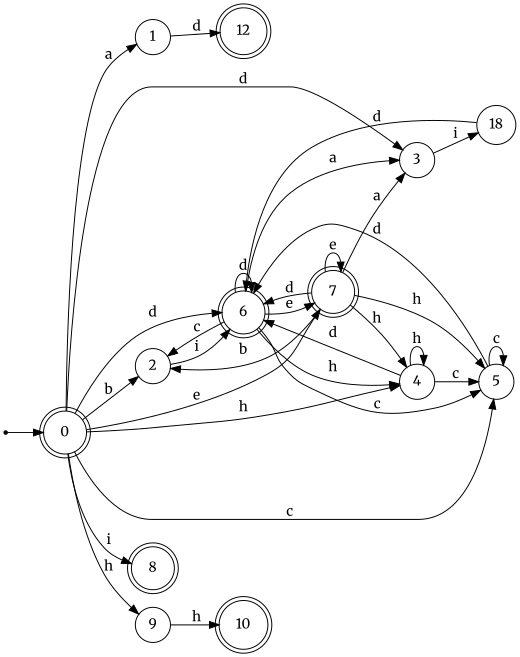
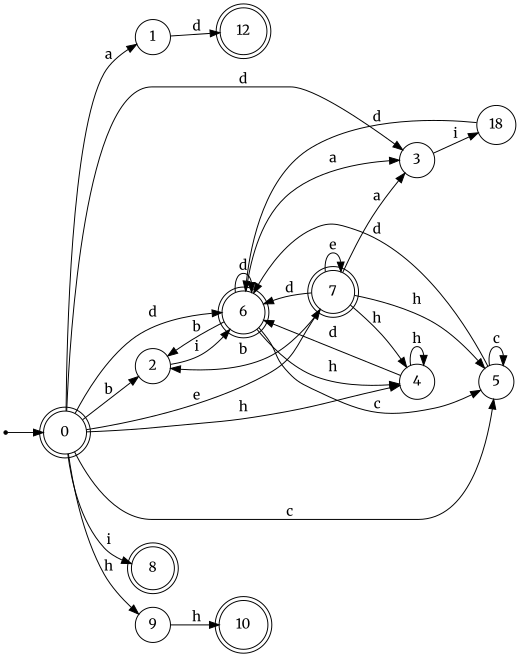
edge "6" -> "7": removed, label "e"
edge "6" -> "2": label "c" -> "b"
edge "4" -> "5": removed, label "c"
